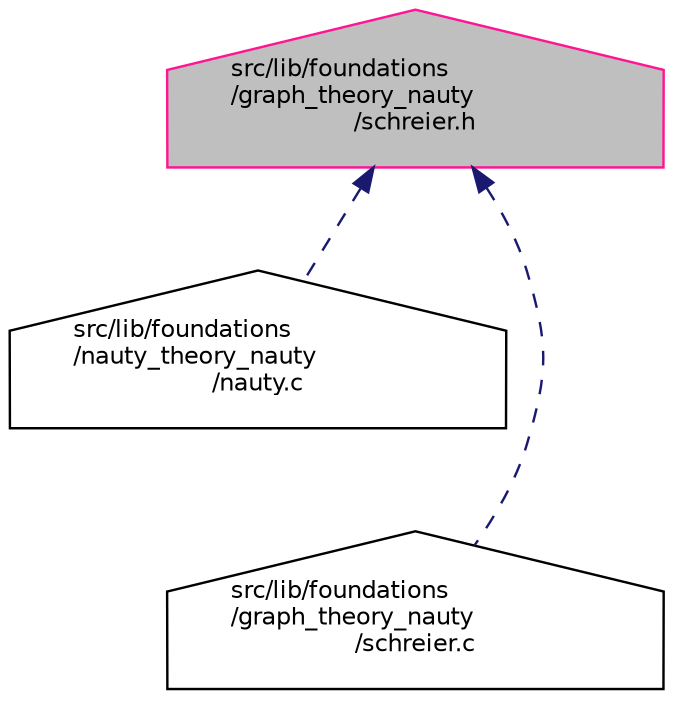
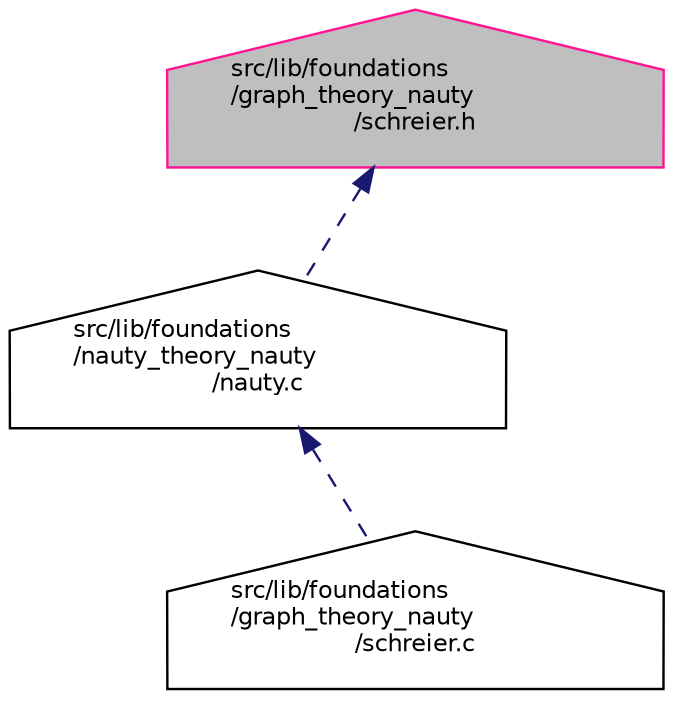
edge "src/lib/foundations /graph_theory_nauty /schreier.c" -> "src/lib/foundations /graph_theory_nauty /schreier.h": now "src/lib/foundations /graph_theory_nauty /schreier.c" -> "src/lib/foundations /nauty_theory_nauty /nauty.c"
